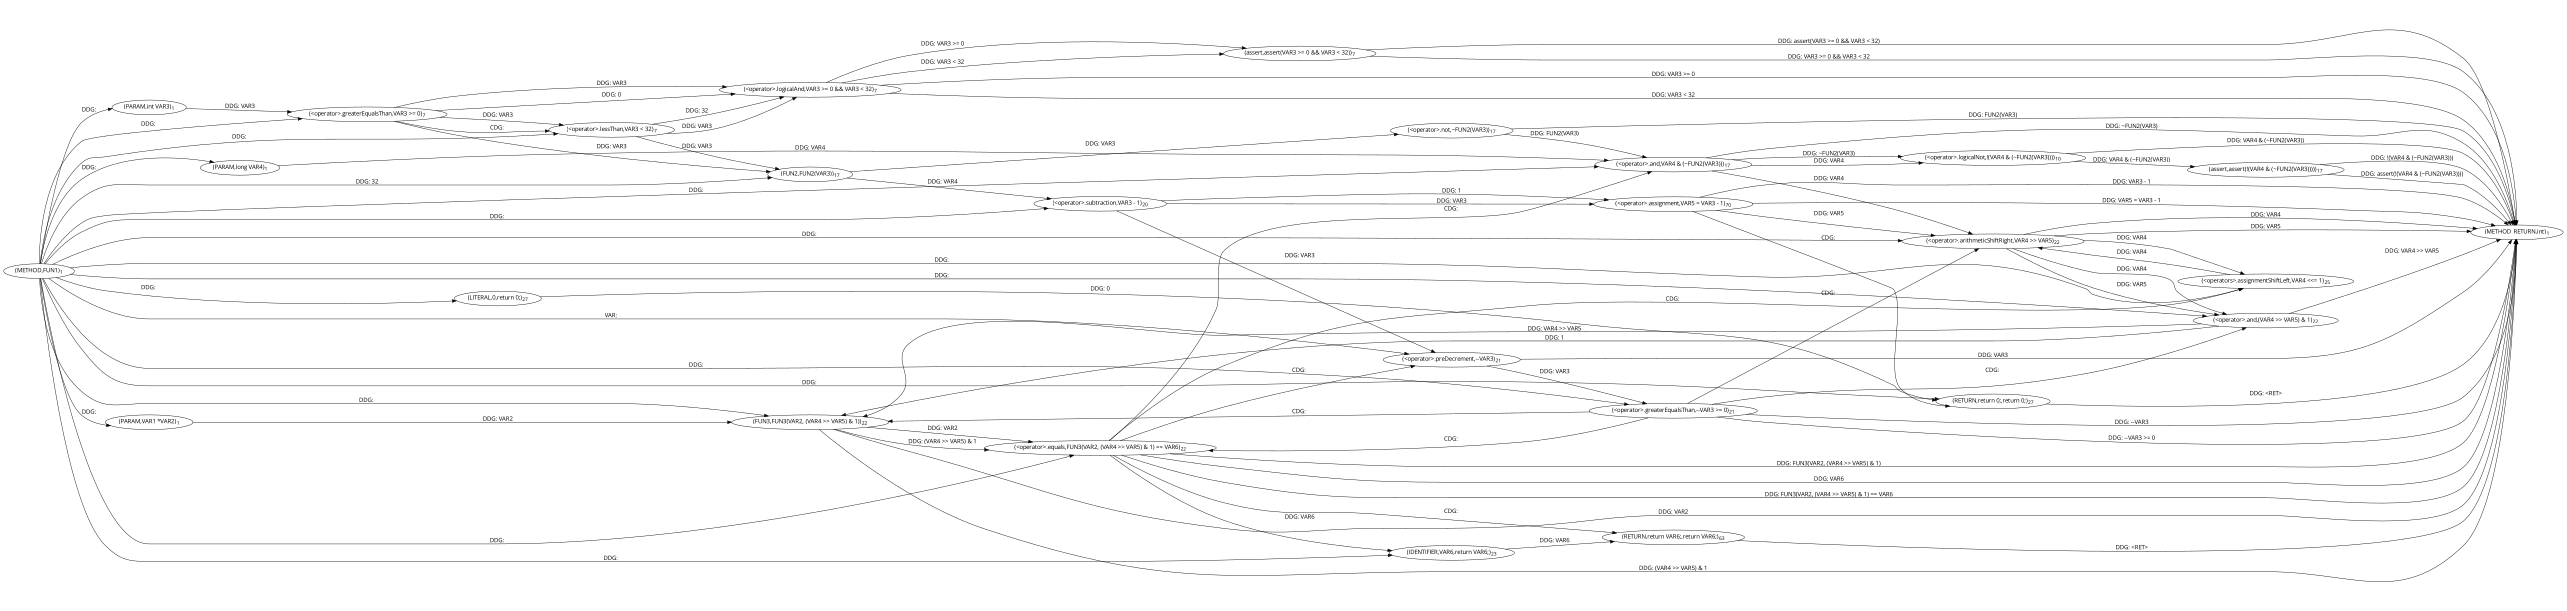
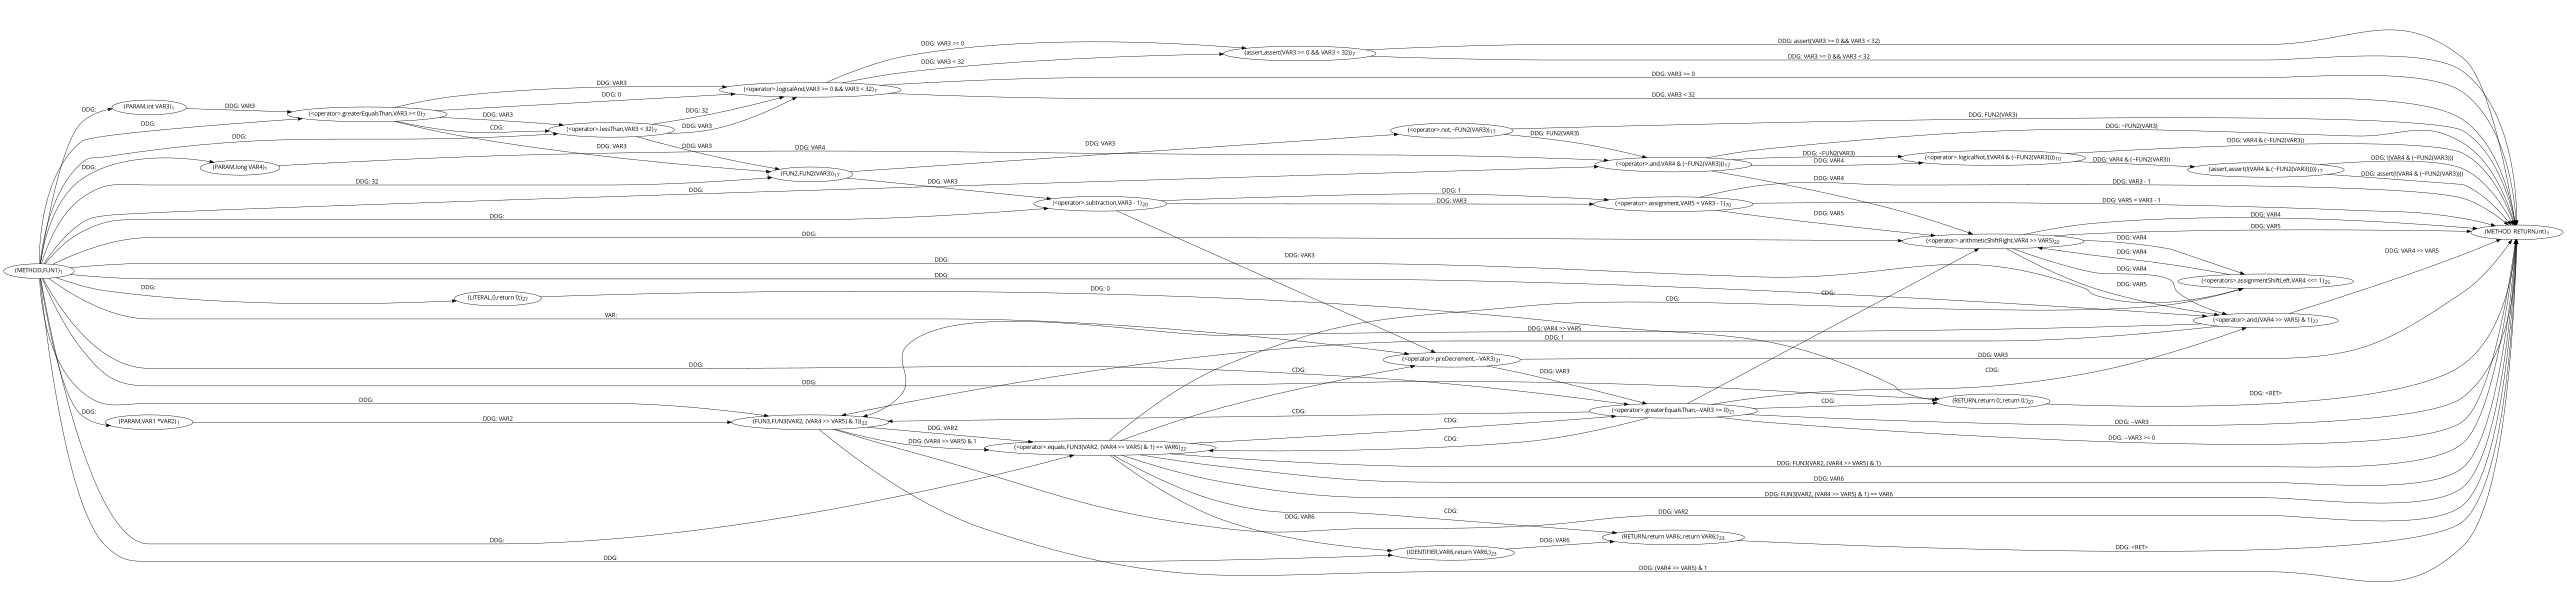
edge "(FUN2,FUN2(VAR3))" -> "(<operator>.subtraction,VAR3 - 1)": label "DDG: VAR4" -> "DDG: VAR3"
edge "(<operator>.equals,FUN3(VAR2, (VAR4 >> VAR5) & 1) == VAR6)" -> "(<operator>.and,VAR4 & (~FUN2(VAR3)))": now "(<operator>.equals,FUN3(VAR2, (VAR4 >> VAR5) & 1) == VAR6)" -> "(<operator>.greaterEqualsThan,--VAR3 >= 0)"
edge "(<operator>.assignment,VAR5 = VAR3 - 1)" -> "(RETURN,return 0;,return 0;)": now "(<operator>.greaterEqualsThan,--VAR3 >= 0)" -> "(RETURN,return 0;,return 0;)"
node "(RETURN,return VAR6;,return VAR6;)": text "63" -> "23"
